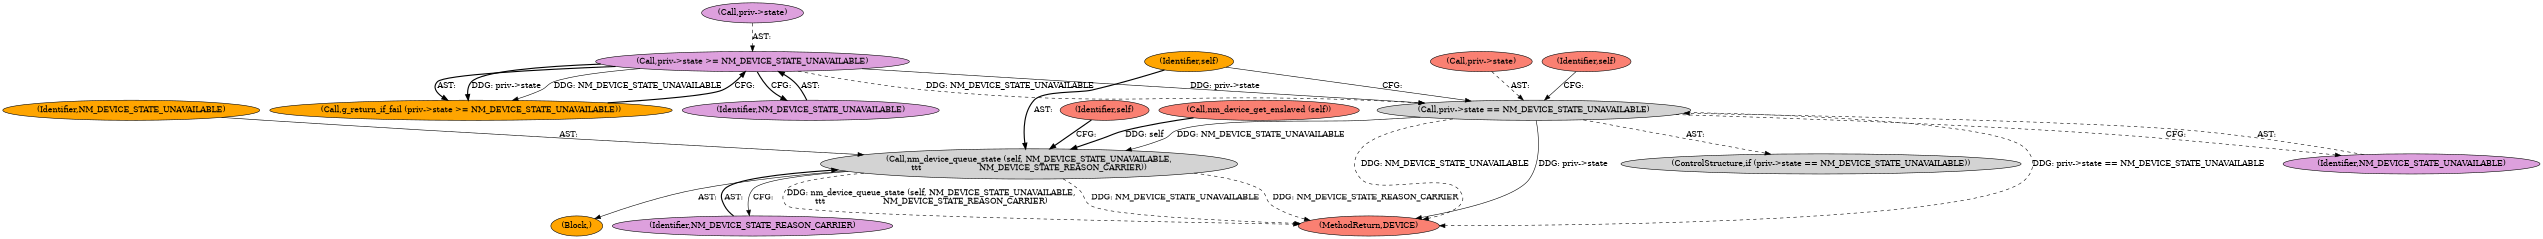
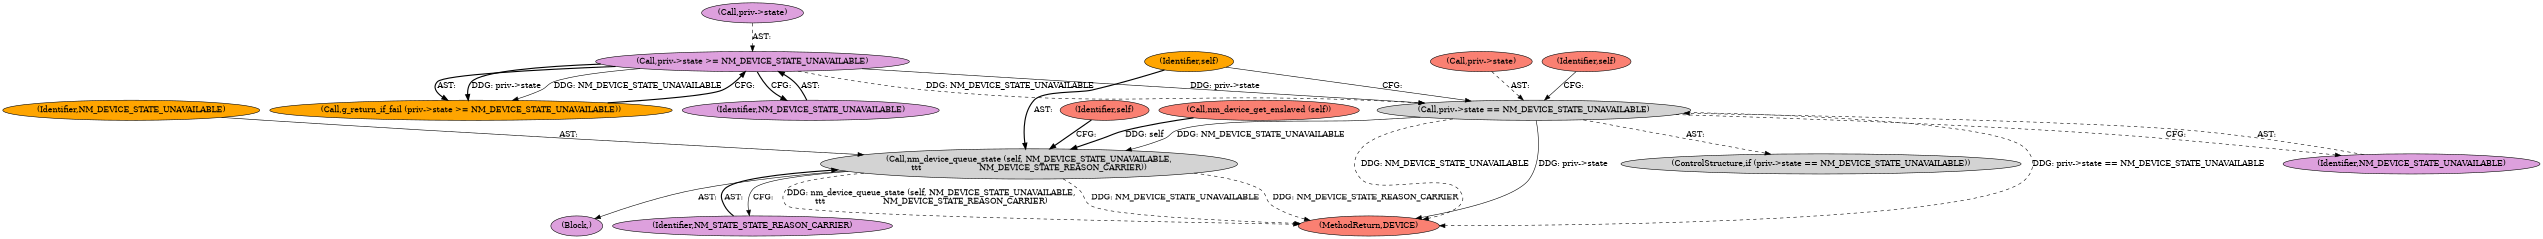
node "(Block,)": fillcolor orange -> plum
node "(Identifier,NM_DEVICE_STATE_REASON_CARRIER)": label "(Identifier,NM_DEVICE_STATE_REASON_CARRIER)" -> "(Identifier,NM_STATE_STATE_REASON_CARRIER)"
